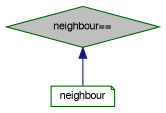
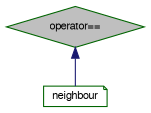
node "neighbour==": label "neighbour==" -> "operator=="
